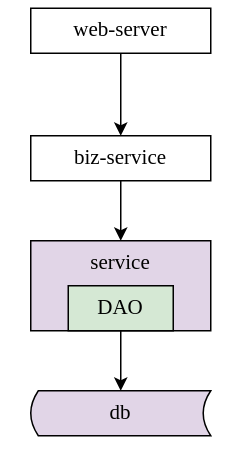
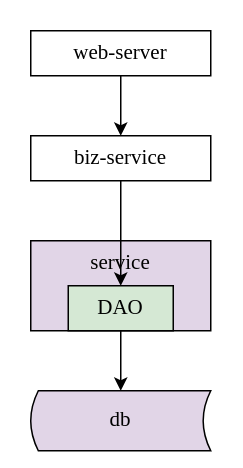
node "web-server": moved (121, 31) -> (121, 53)
edge "biz-service" -> "service": now "biz-service" -> "DAO"
node "db": size 180x45 -> 180x60
